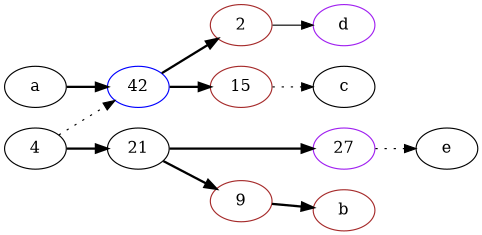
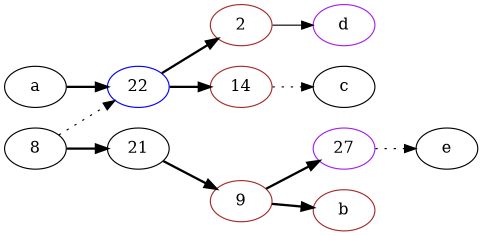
node "42": label "42" -> "22"
node "15": label "15" -> "14"
node "4": label "4" -> "8"
edge "21" -> "27": now "9" -> "27"
